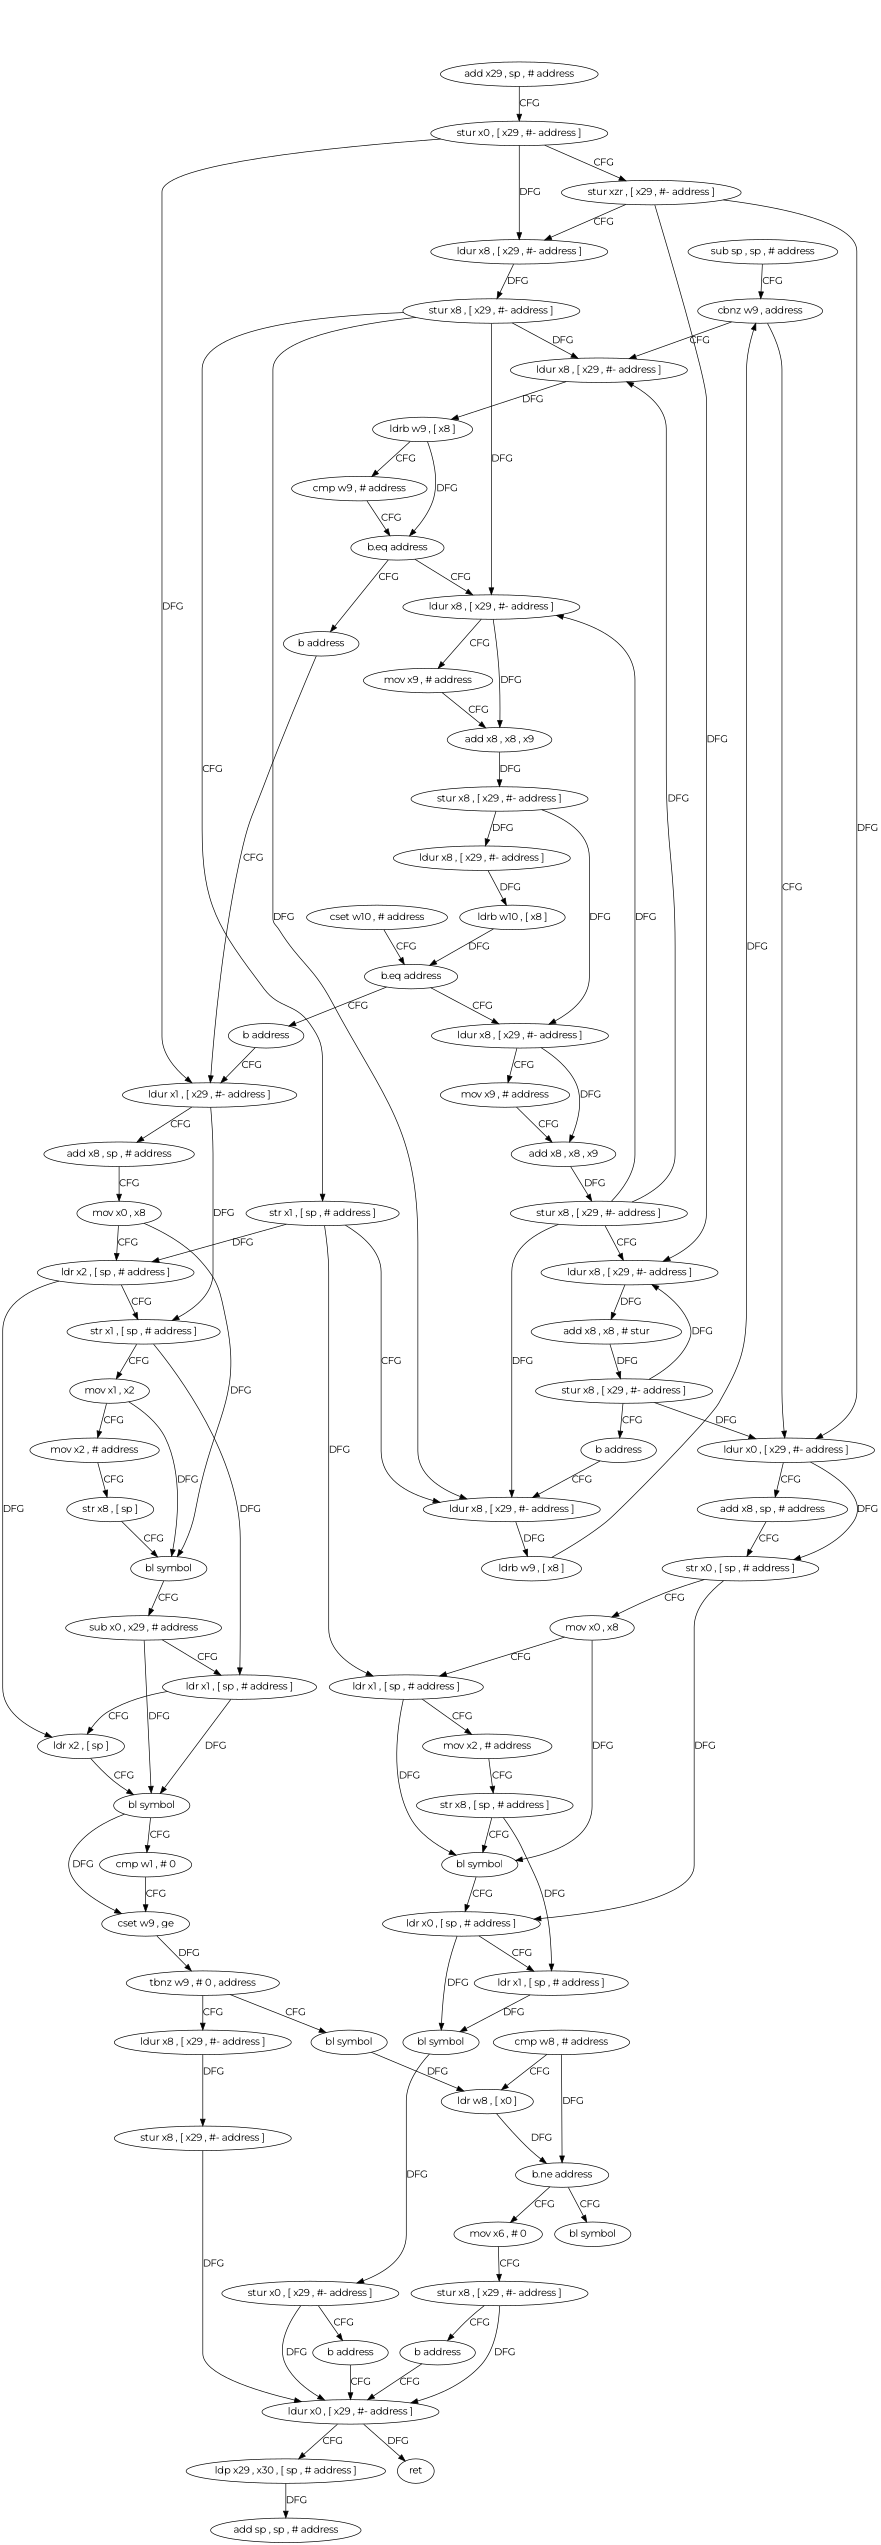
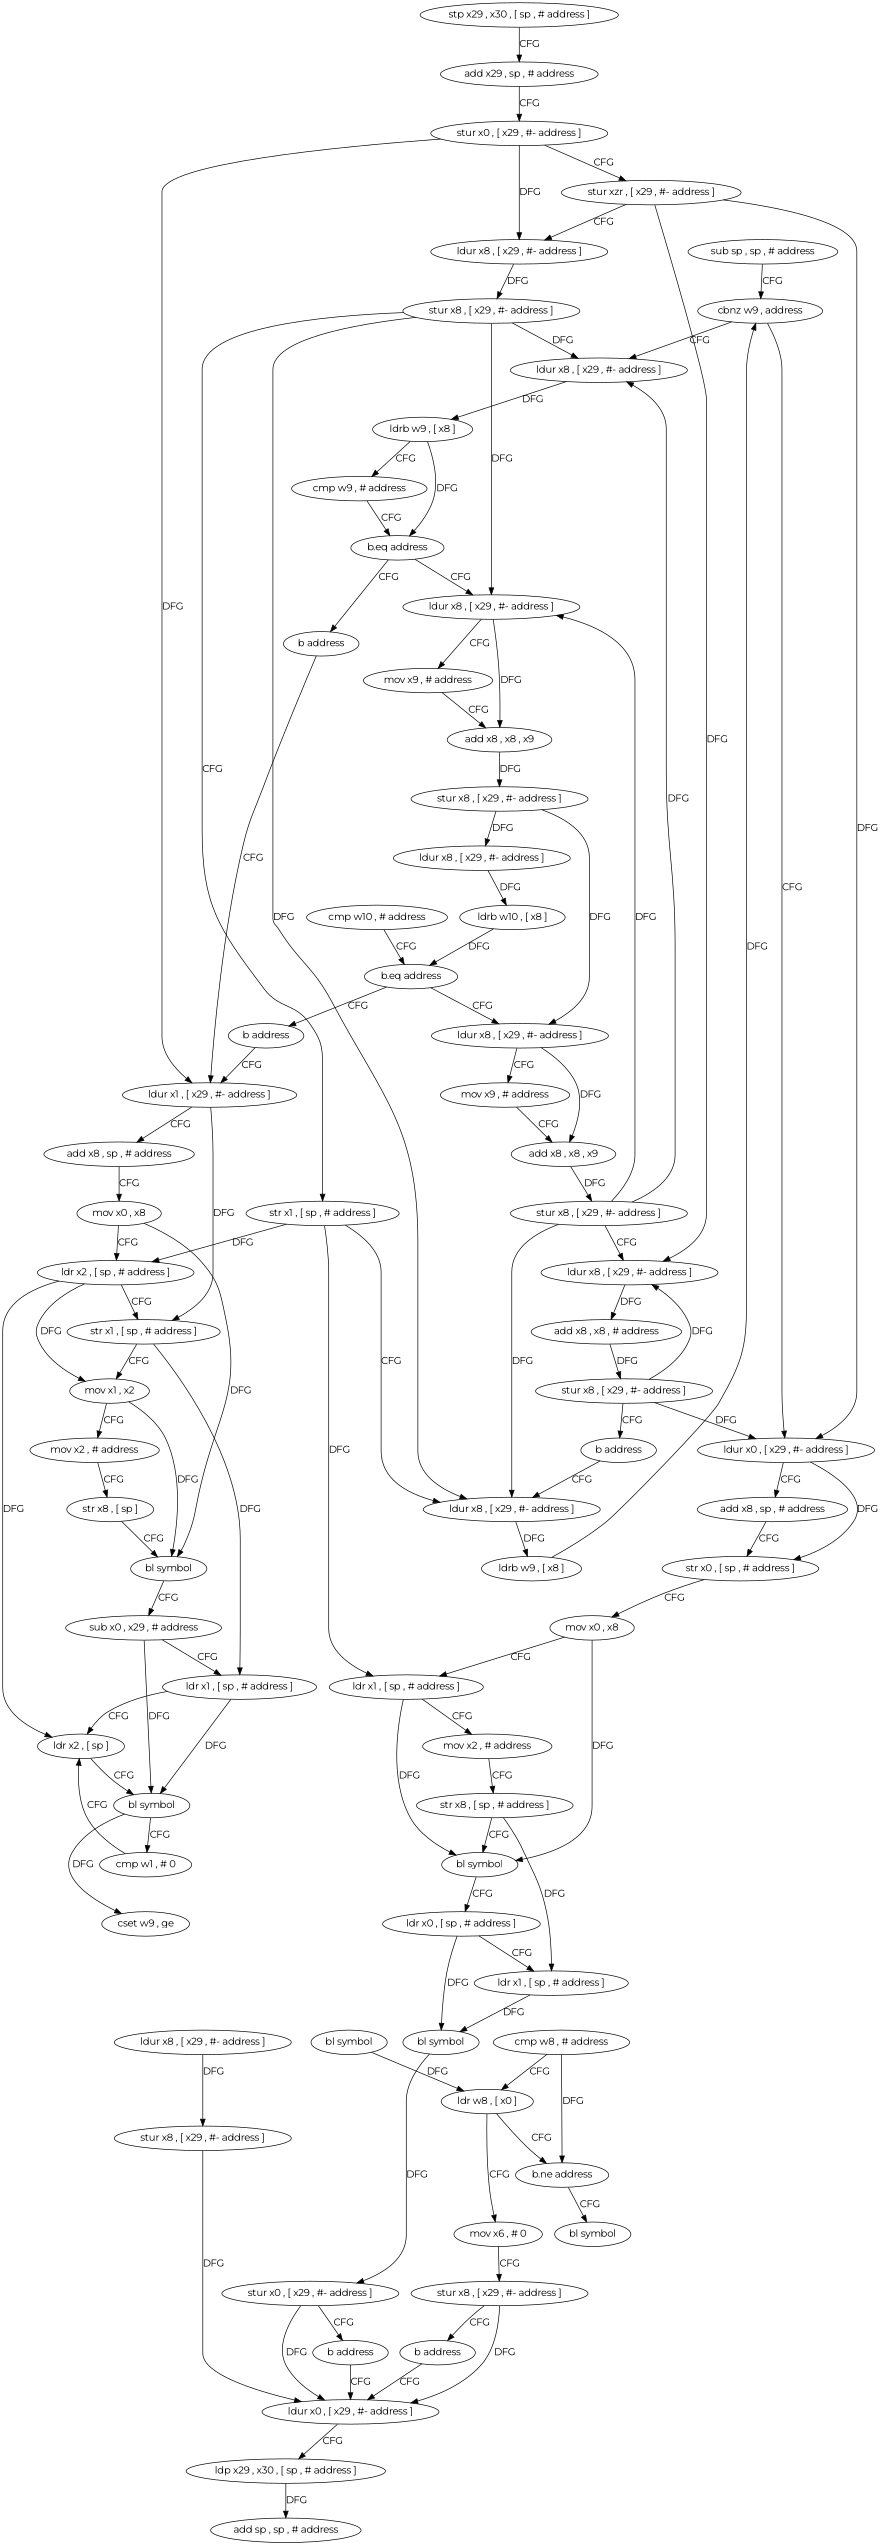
node "stp x29 , x30 , [ sp , # address ]": added
node "cset w10 , # address": label "cset w10 , # address" -> "cmp w10 , # address"
edge "ldr x2 , [ sp , # address ]" -> "mov x1 , x2": added, label "DFG"
node "add x8 , x8 , # stur": label "add x8 , x8 , # stur" -> "add x8 , x8 , # address"
edge "str x0 , [ sp , # address ]" -> "ldr x0 , [ sp , # address ]": removed, label "DFG"
edge "cmp w1 , # 0" -> "cset w9 , ge": now "cmp w1 , # 0" -> "ldr x2 , [ sp ]"
node "tbnz w9 , # 0 , address": removed
edge "ldr w8 , [ x0 ]" -> "b.ne address": label "DFG" -> "CFG"
edge "b.ne address" -> "mov x6 , # 0": now "ldr w8 , [ x0 ]" -> "mov x6 , # 0"
node "ret": removed
